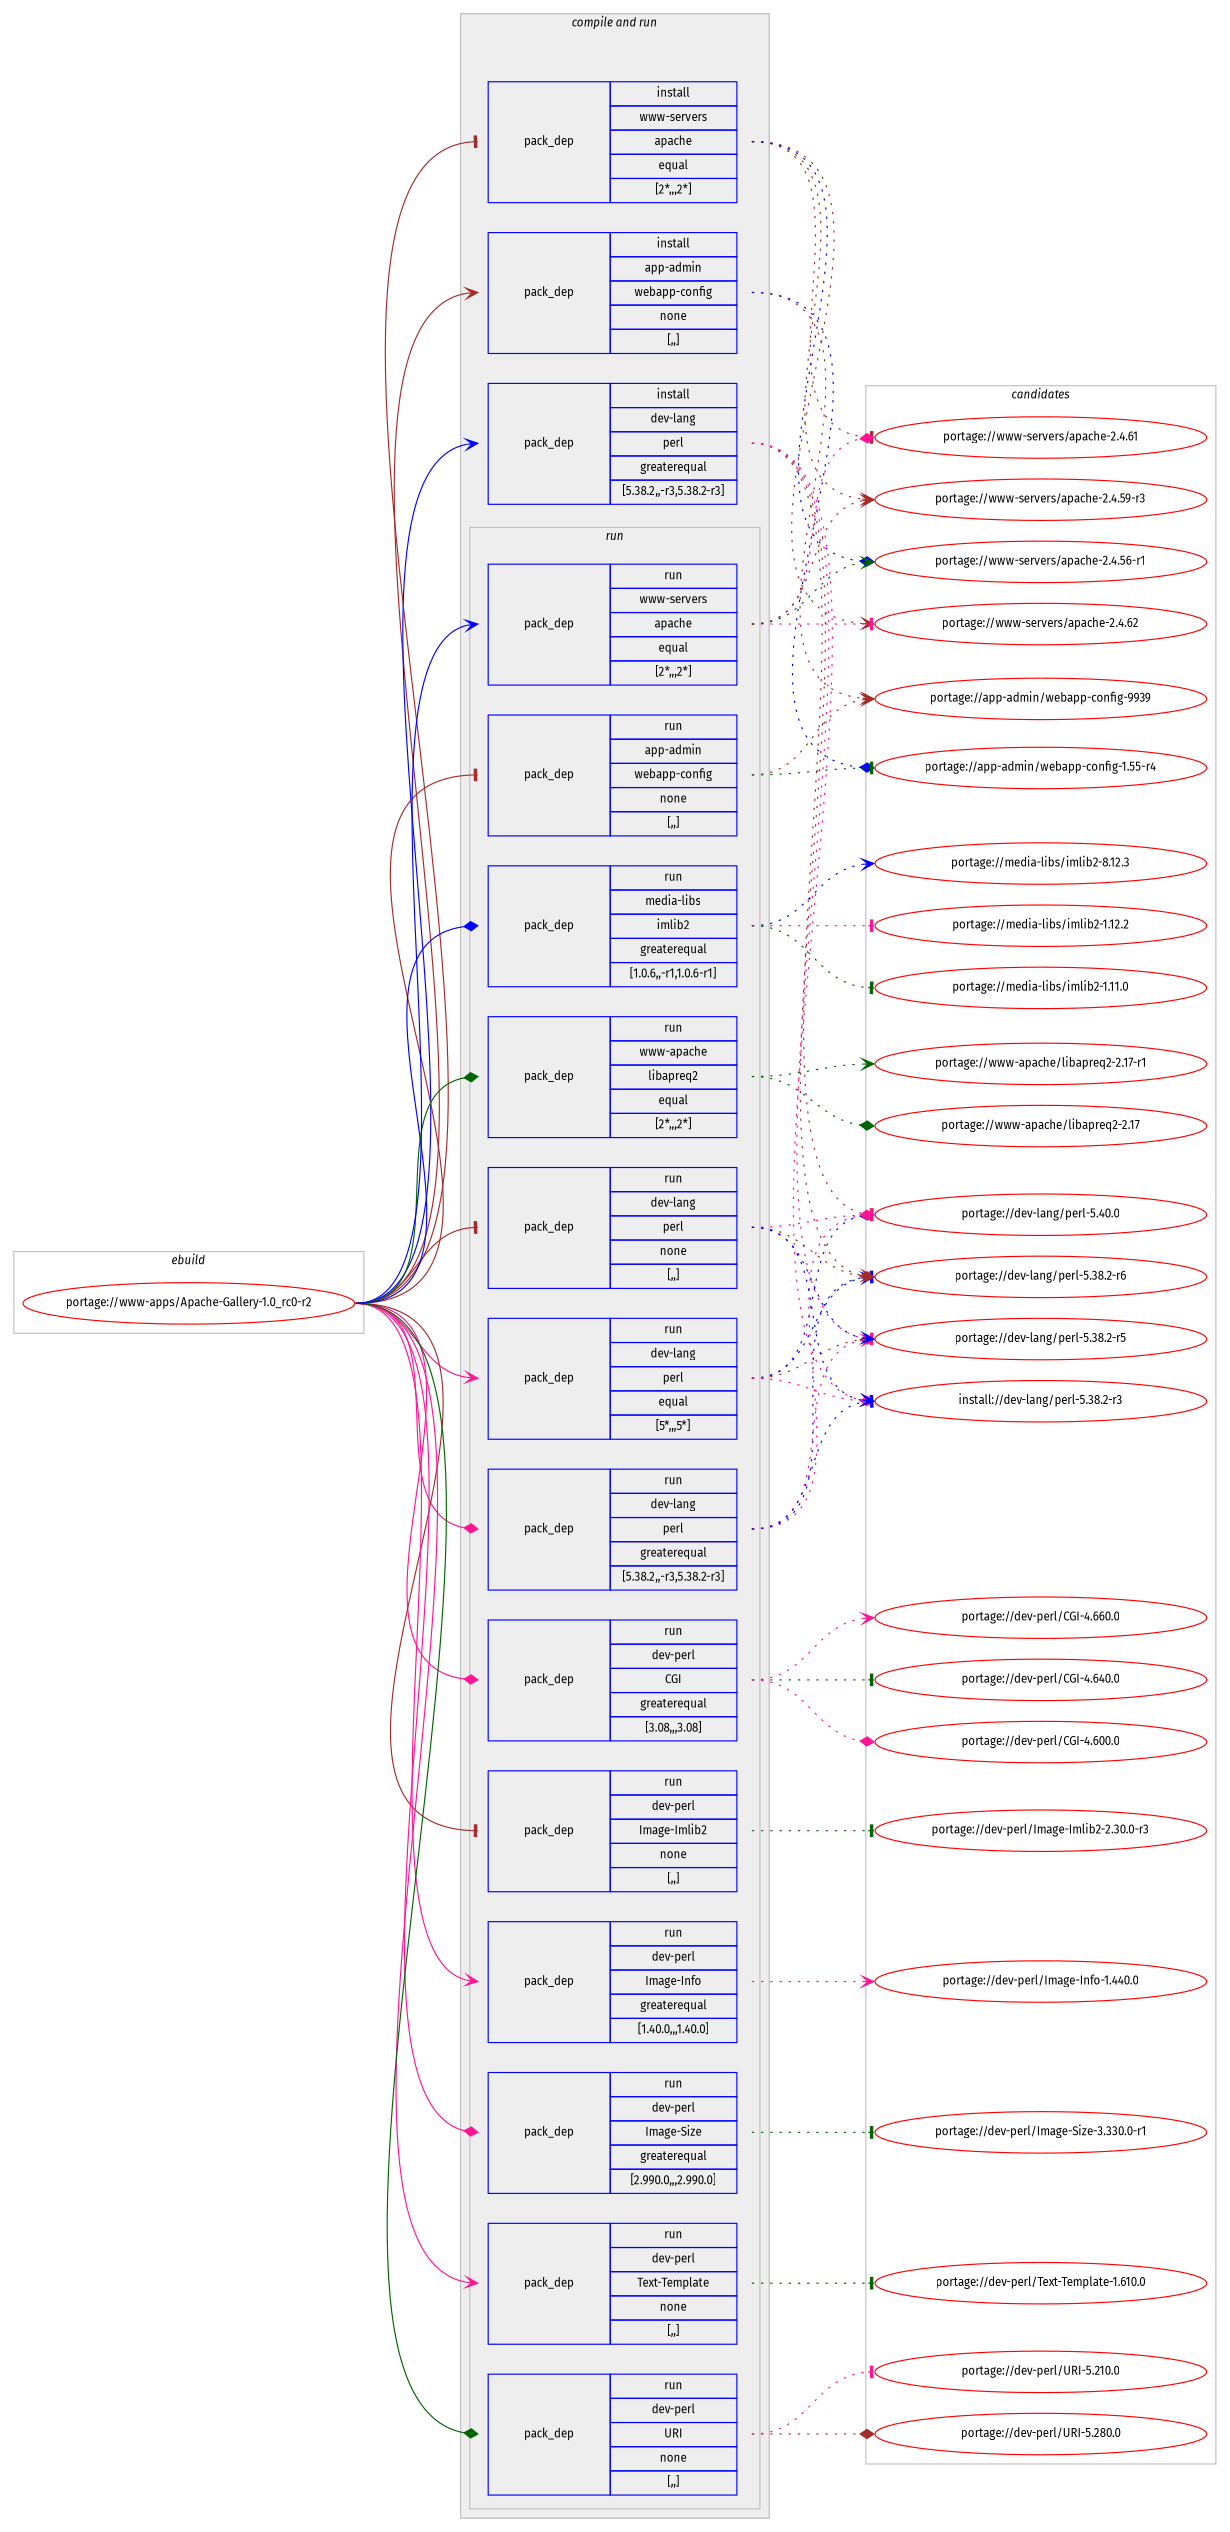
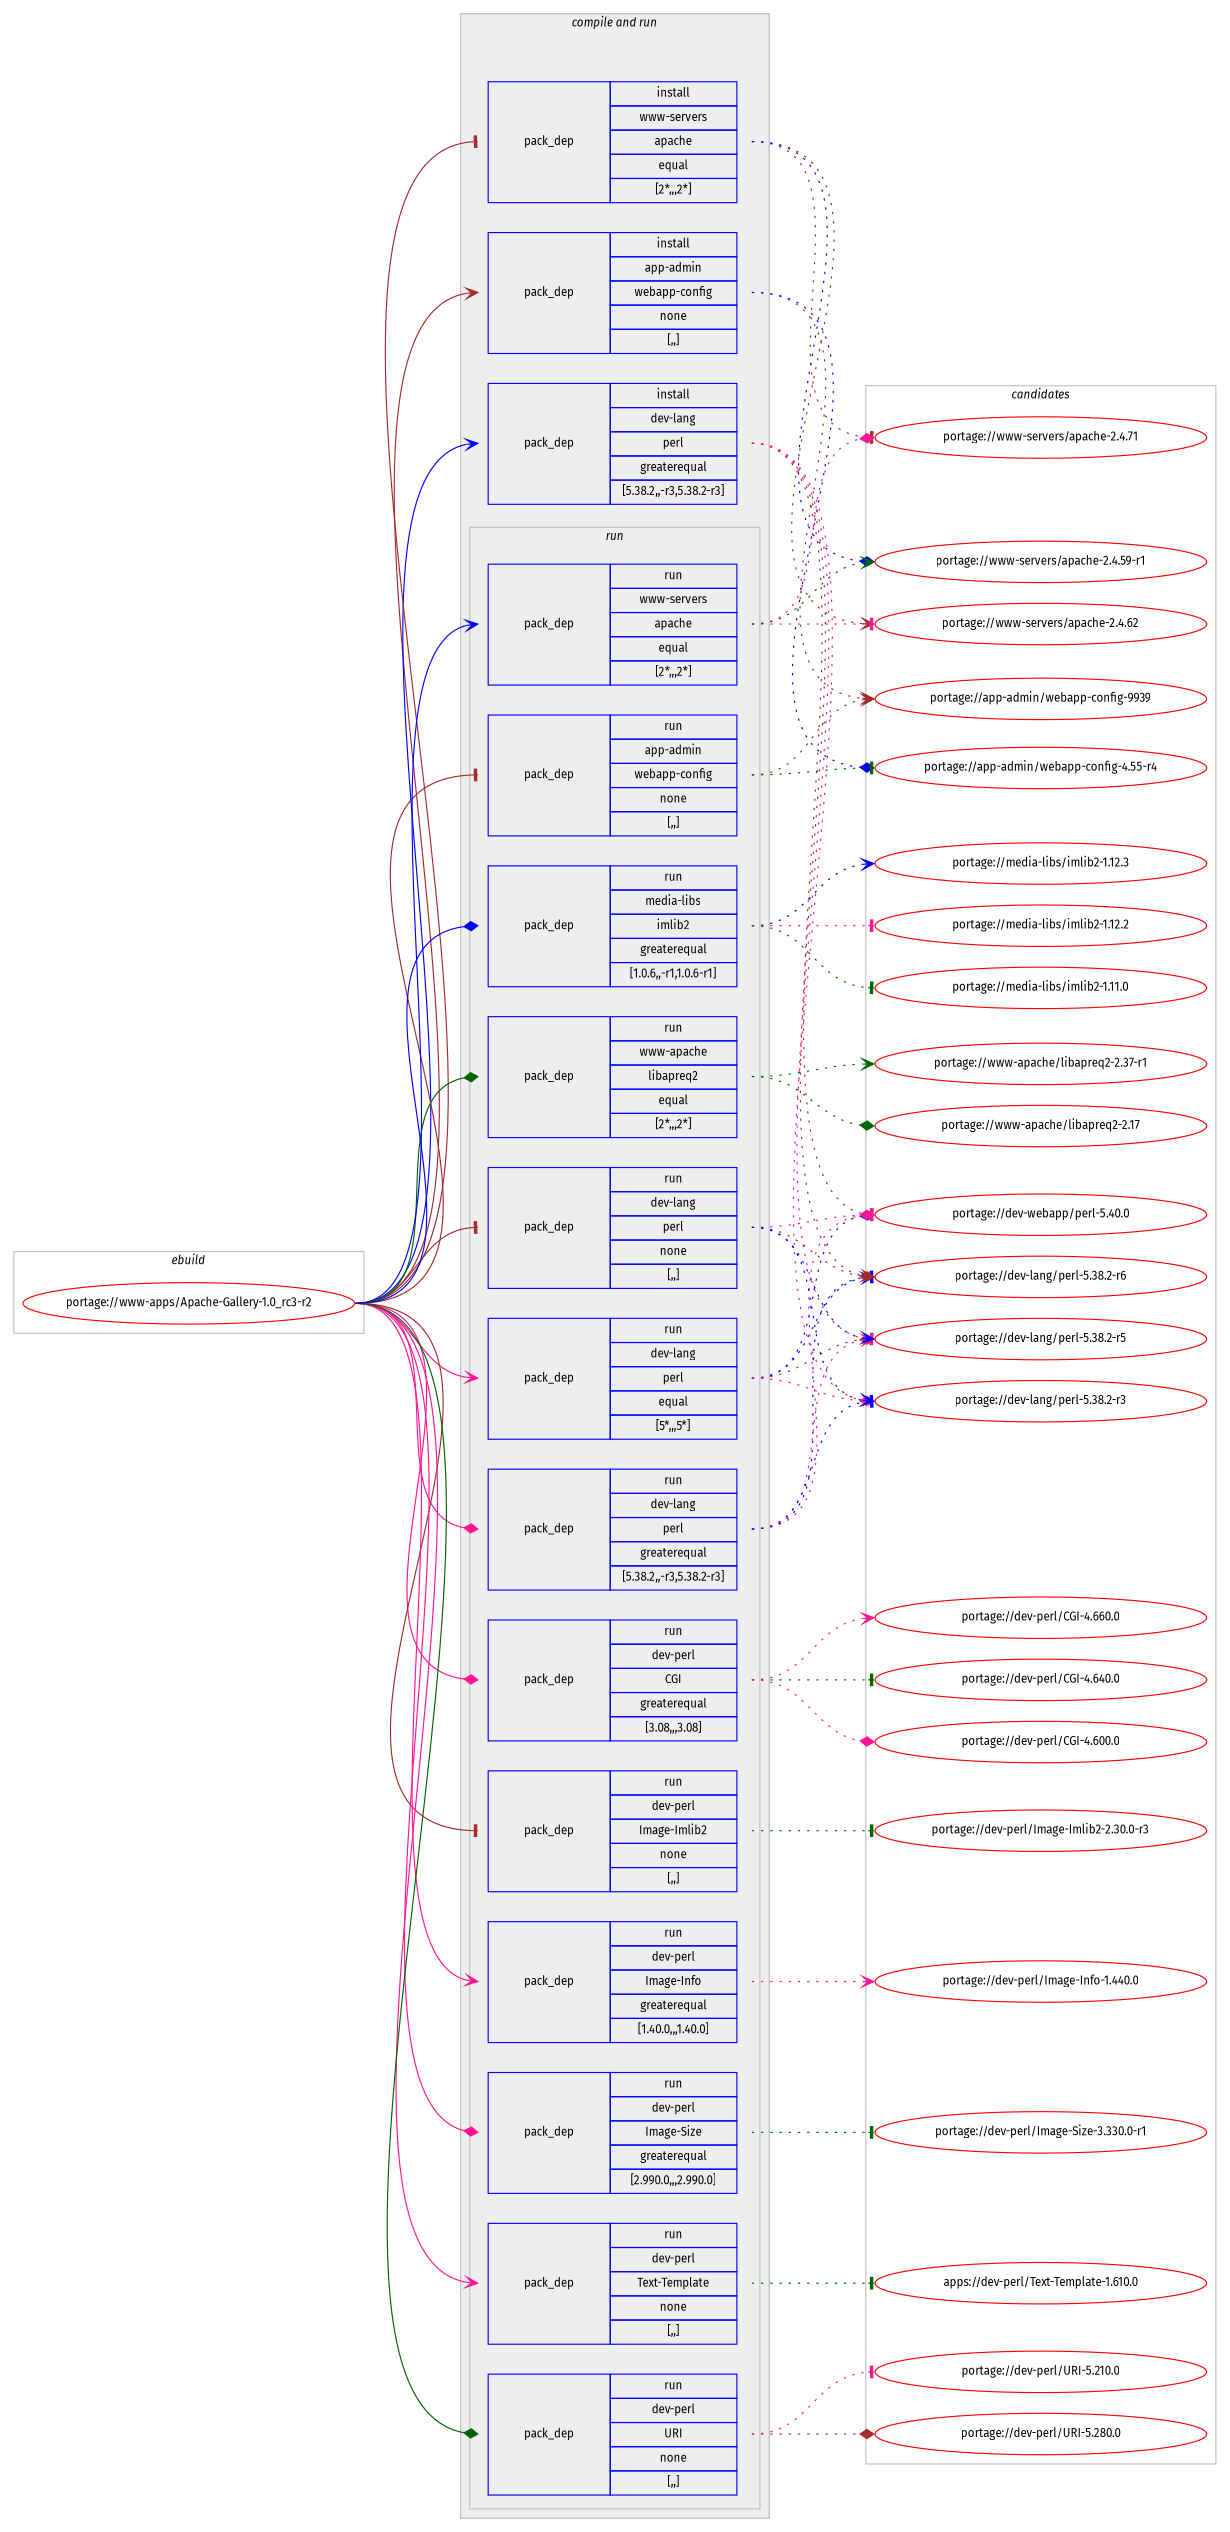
node "portage://www-servers/apache-2.4.61": label "portage://www-servers/apache-2.4.61" -> "portage://www-servers/apache-2.4.71"
node "portage://www-servers/apache-2.4.59-r3": removed
node "portage://www-servers/apache-2.4.56-r1": label "portage://www-servers/apache-2.4.56-r1" -> "portage://www-servers/apache-2.4.59-r1"
node "portage://app-admin/webapp-config-1.55-r4": label "portage://app-admin/webapp-config-1.55-r4" -> "portage://app-admin/webapp-config-4.55-r4"
node "portage://media-libs/imlib2-8.12.3": label "portage://media-libs/imlib2-8.12.3" -> "portage://media-libs/imlib2-1.12.3"
node "portage://www-apache/libapreq2-2.17-r1": label "portage://www-apache/libapreq2-2.17-r1" -> "portage://www-apache/libapreq2-2.37-r1"
node "portage://dev-lang/perl-5.40.0": label "portage://dev-lang/perl-5.40.0" -> "portage://dev-webapp/perl-5.40.0"
node "portage://www-apps/Apache-Gallery-1.0_rc0-r2": label "portage://www-apps/Apache-Gallery-1.0_rc0-r2" -> "portage://www-apps/Apache-Gallery-1.0_rc3-r2"
node "install://dev-lang/perl-5.38.2-r3": label "install://dev-lang/perl-5.38.2-r3" -> "portage://dev-lang/perl-5.38.2-r3"
node "portage://dev-perl/Text-Template-1.610.0": label "portage://dev-perl/Text-Template-1.610.0" -> "apps://dev-perl/Text-Template-1.610.0"
